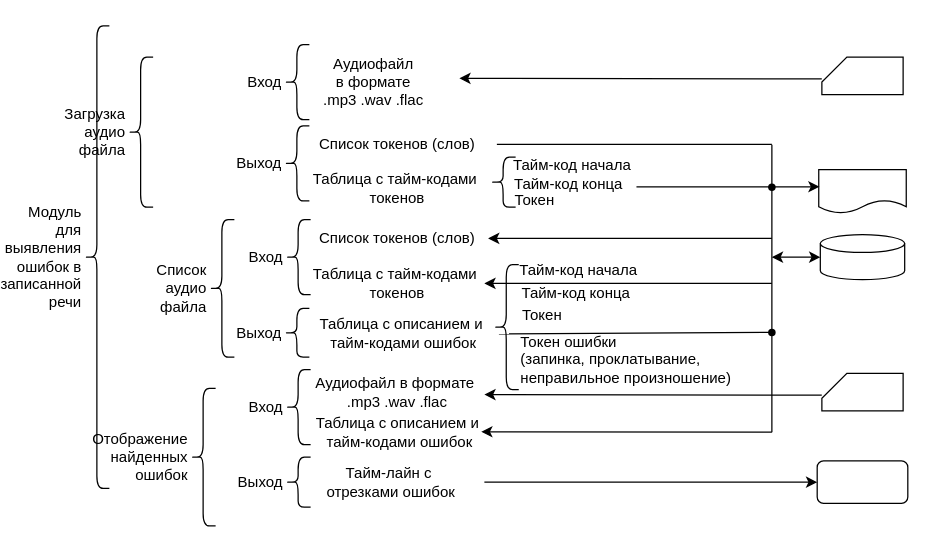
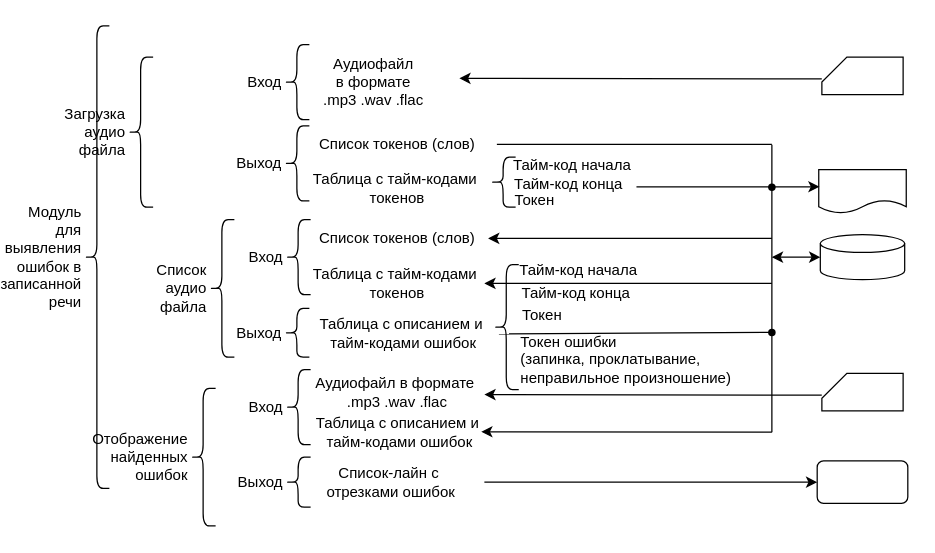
node "Тайм-лайн с отрезками ошибок": label "Тайм-лайн с отрезками ошибок" -> "Список-лайн с отрезками ошибок"
